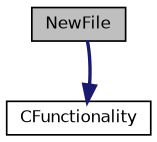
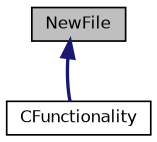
edge "NewFile" -> "CFunctionality": reversed
